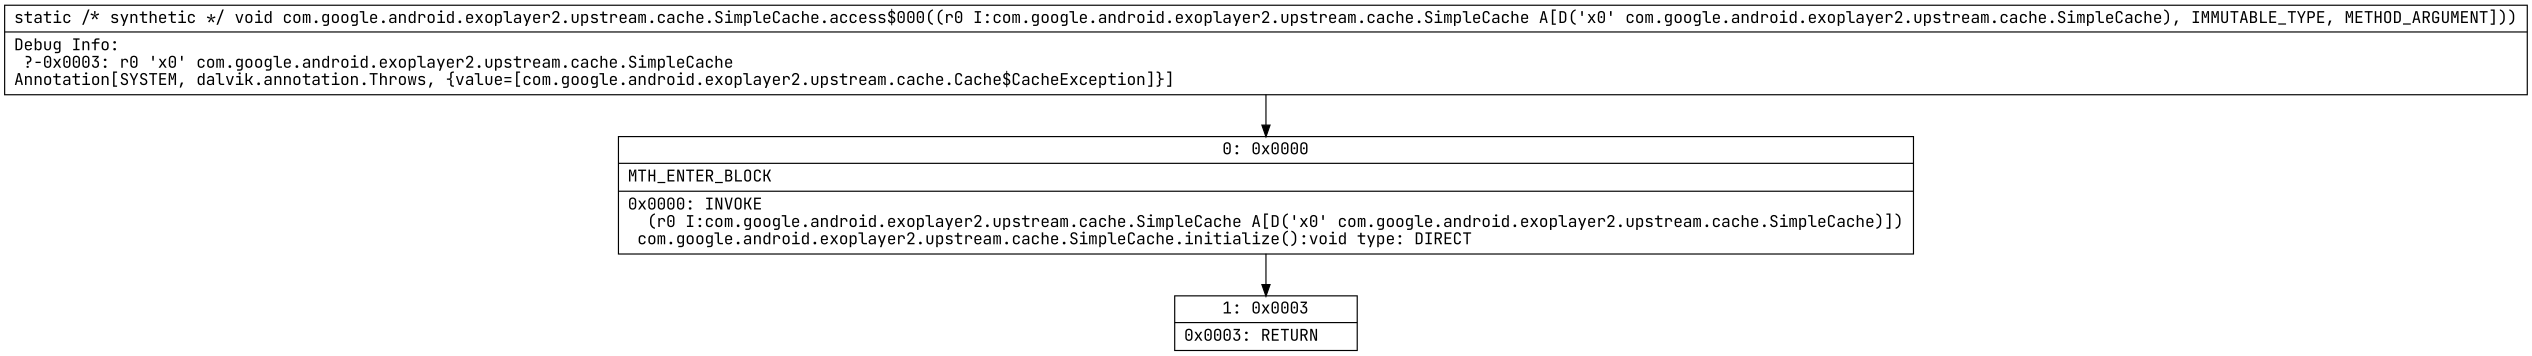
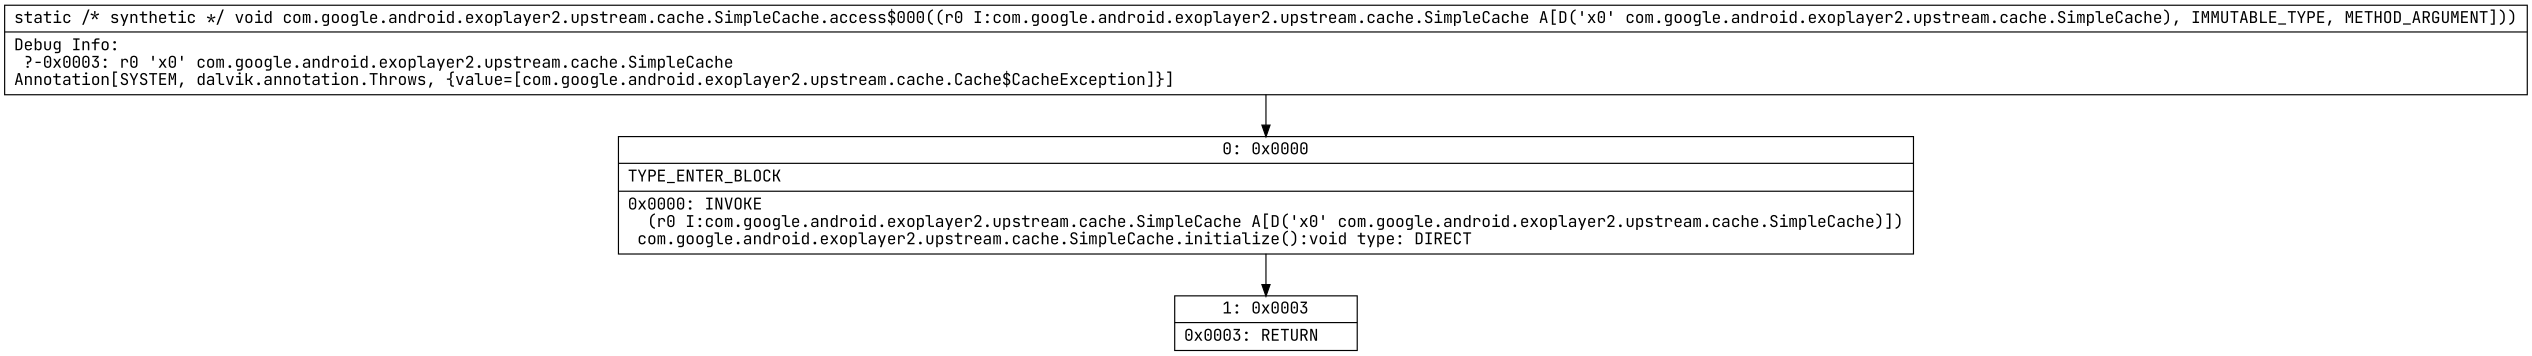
node "0: 0x0000": text "MTH_ENTER_BLOCK" -> "TYPE_ENTER_BLOCK"
